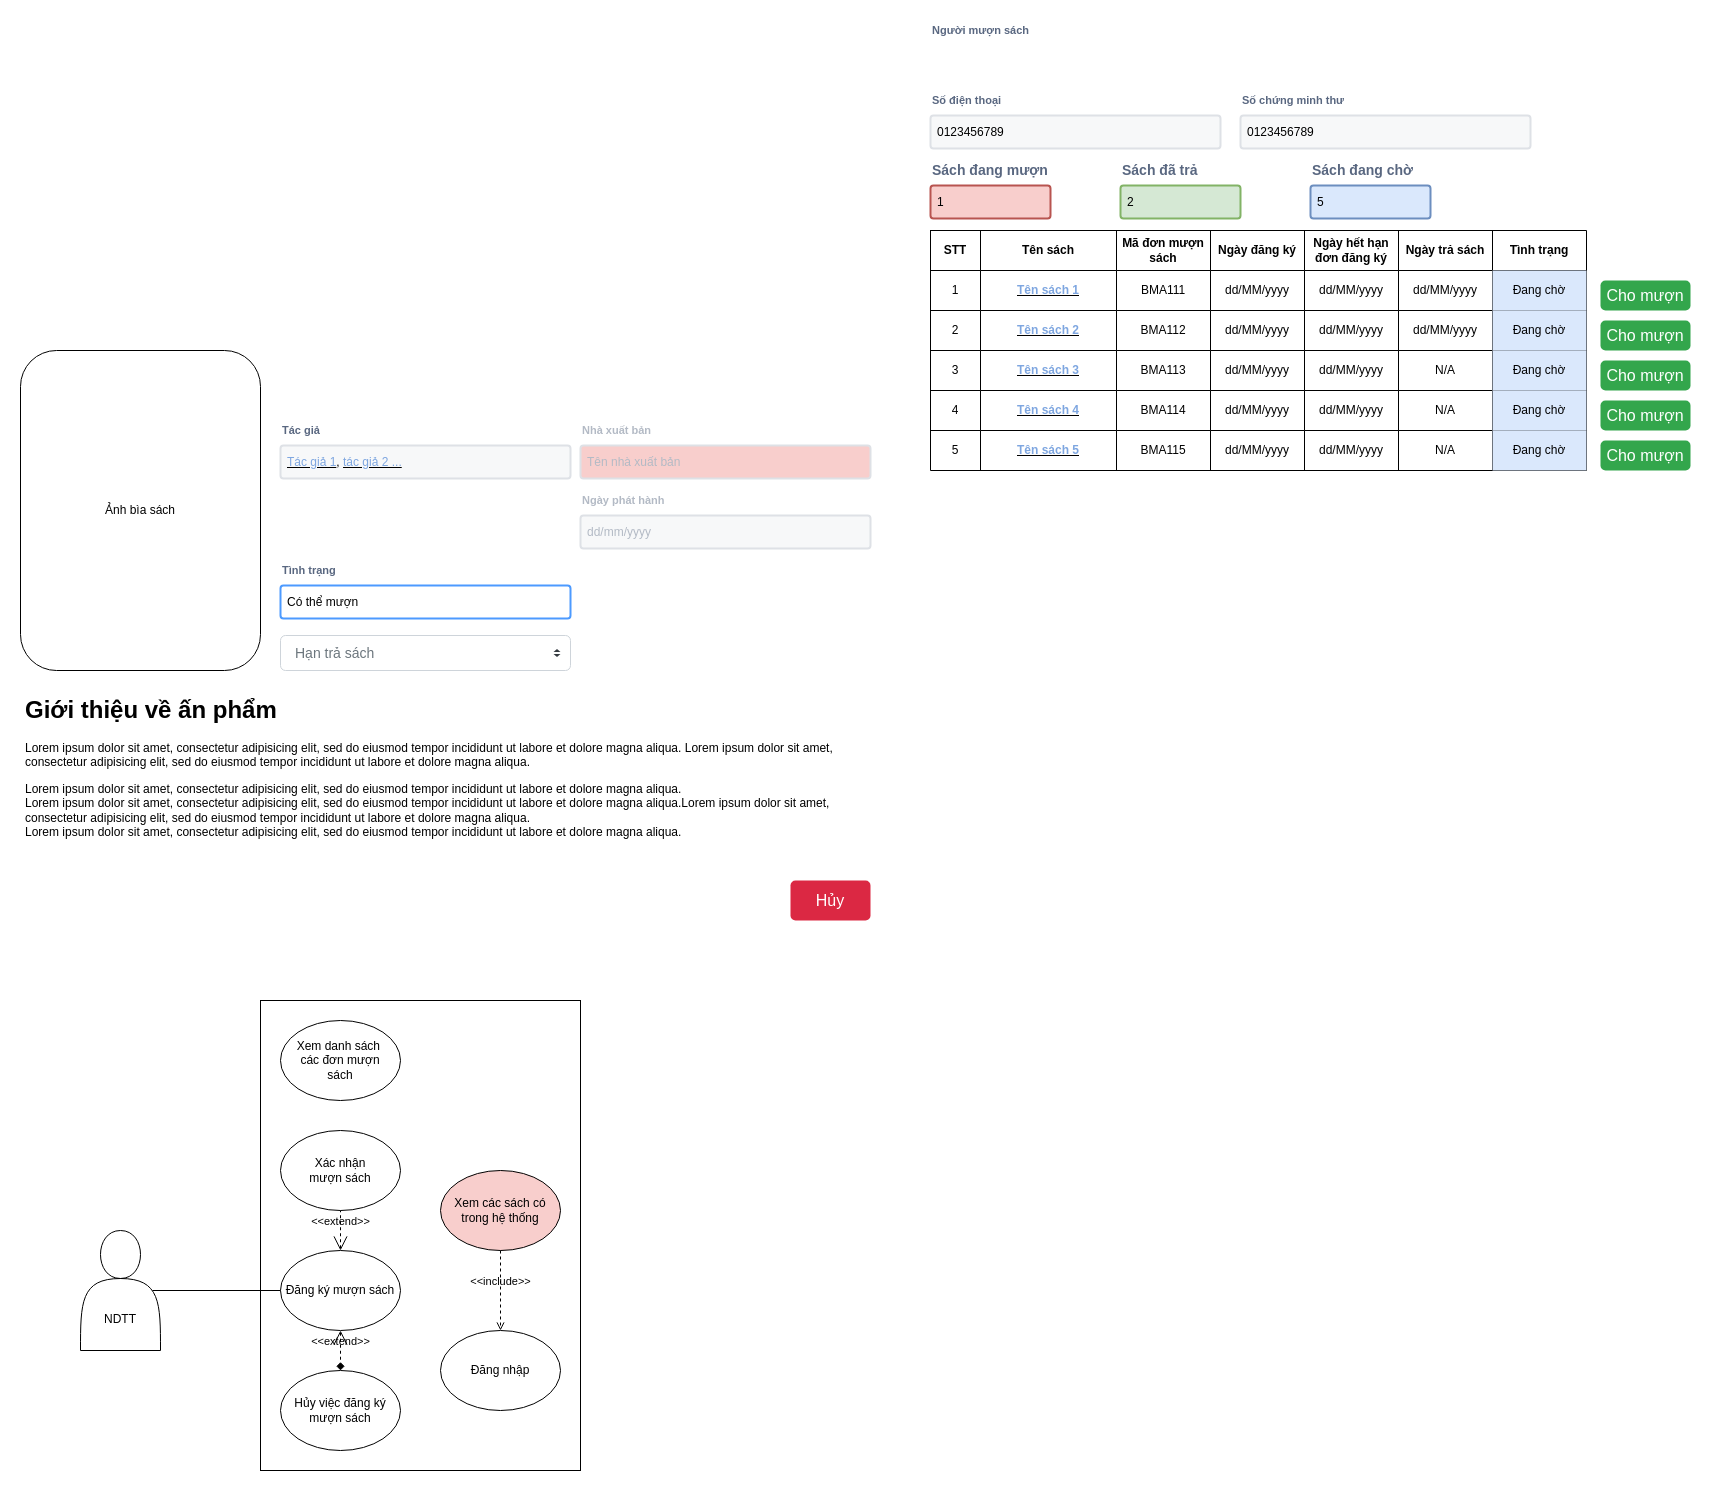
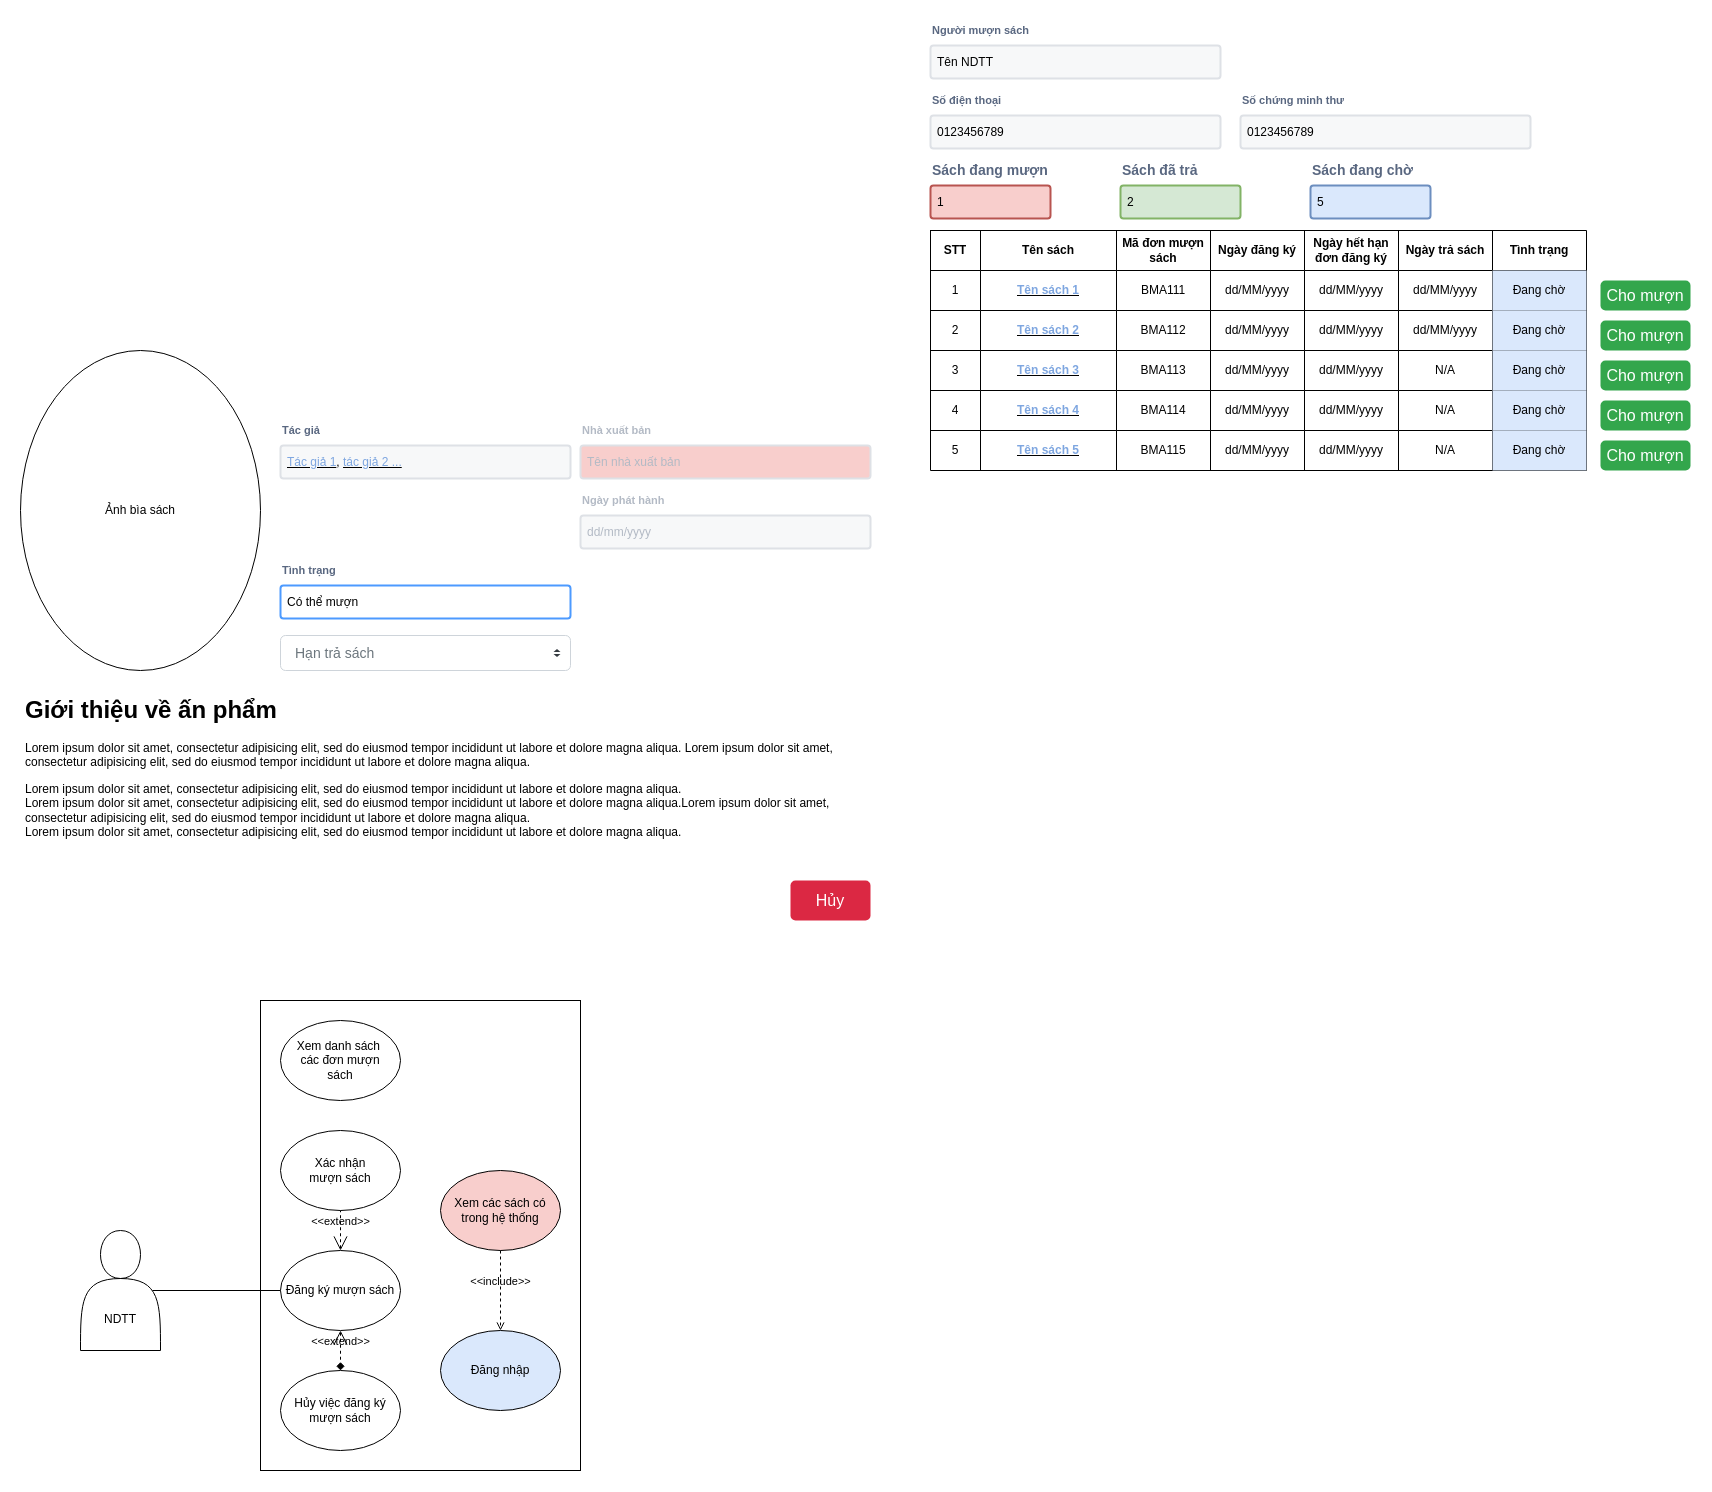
node "Tên NDTT": added
node "Ảnh bìa sách": shape rounded rectangle -> ellipse
node "Đăng nhập": fillcolor #ffffff -> #dae8fc
